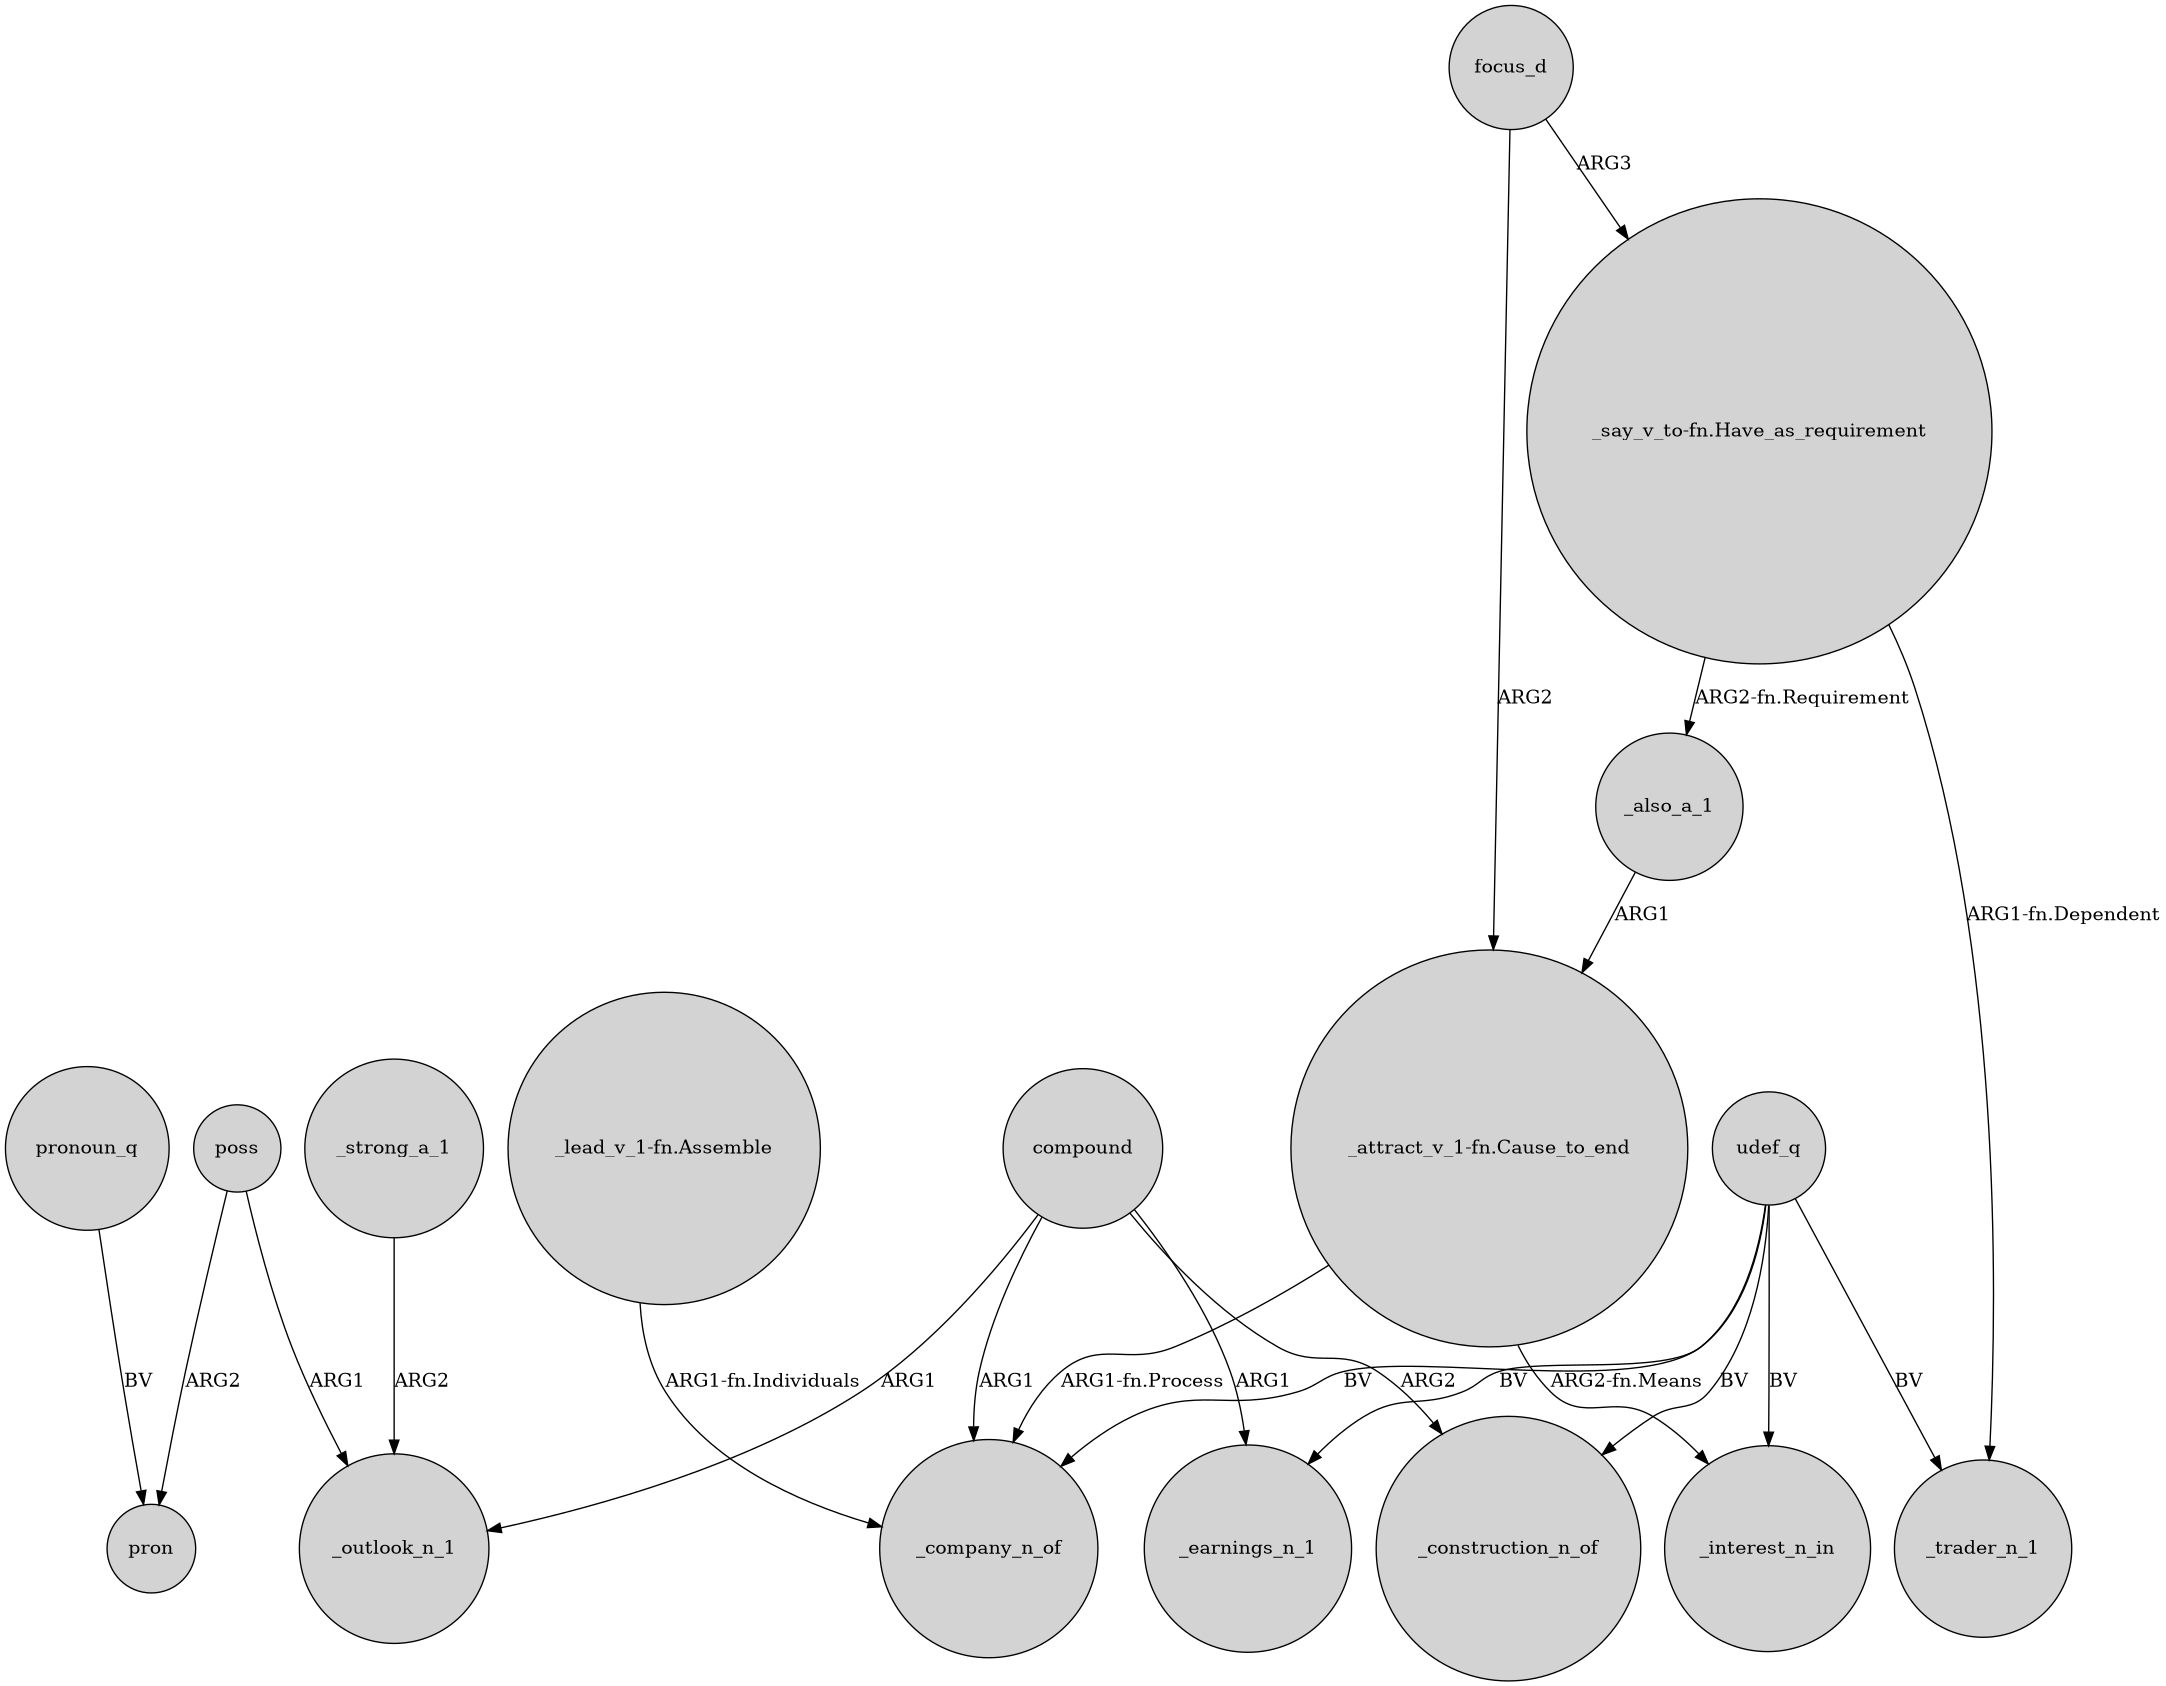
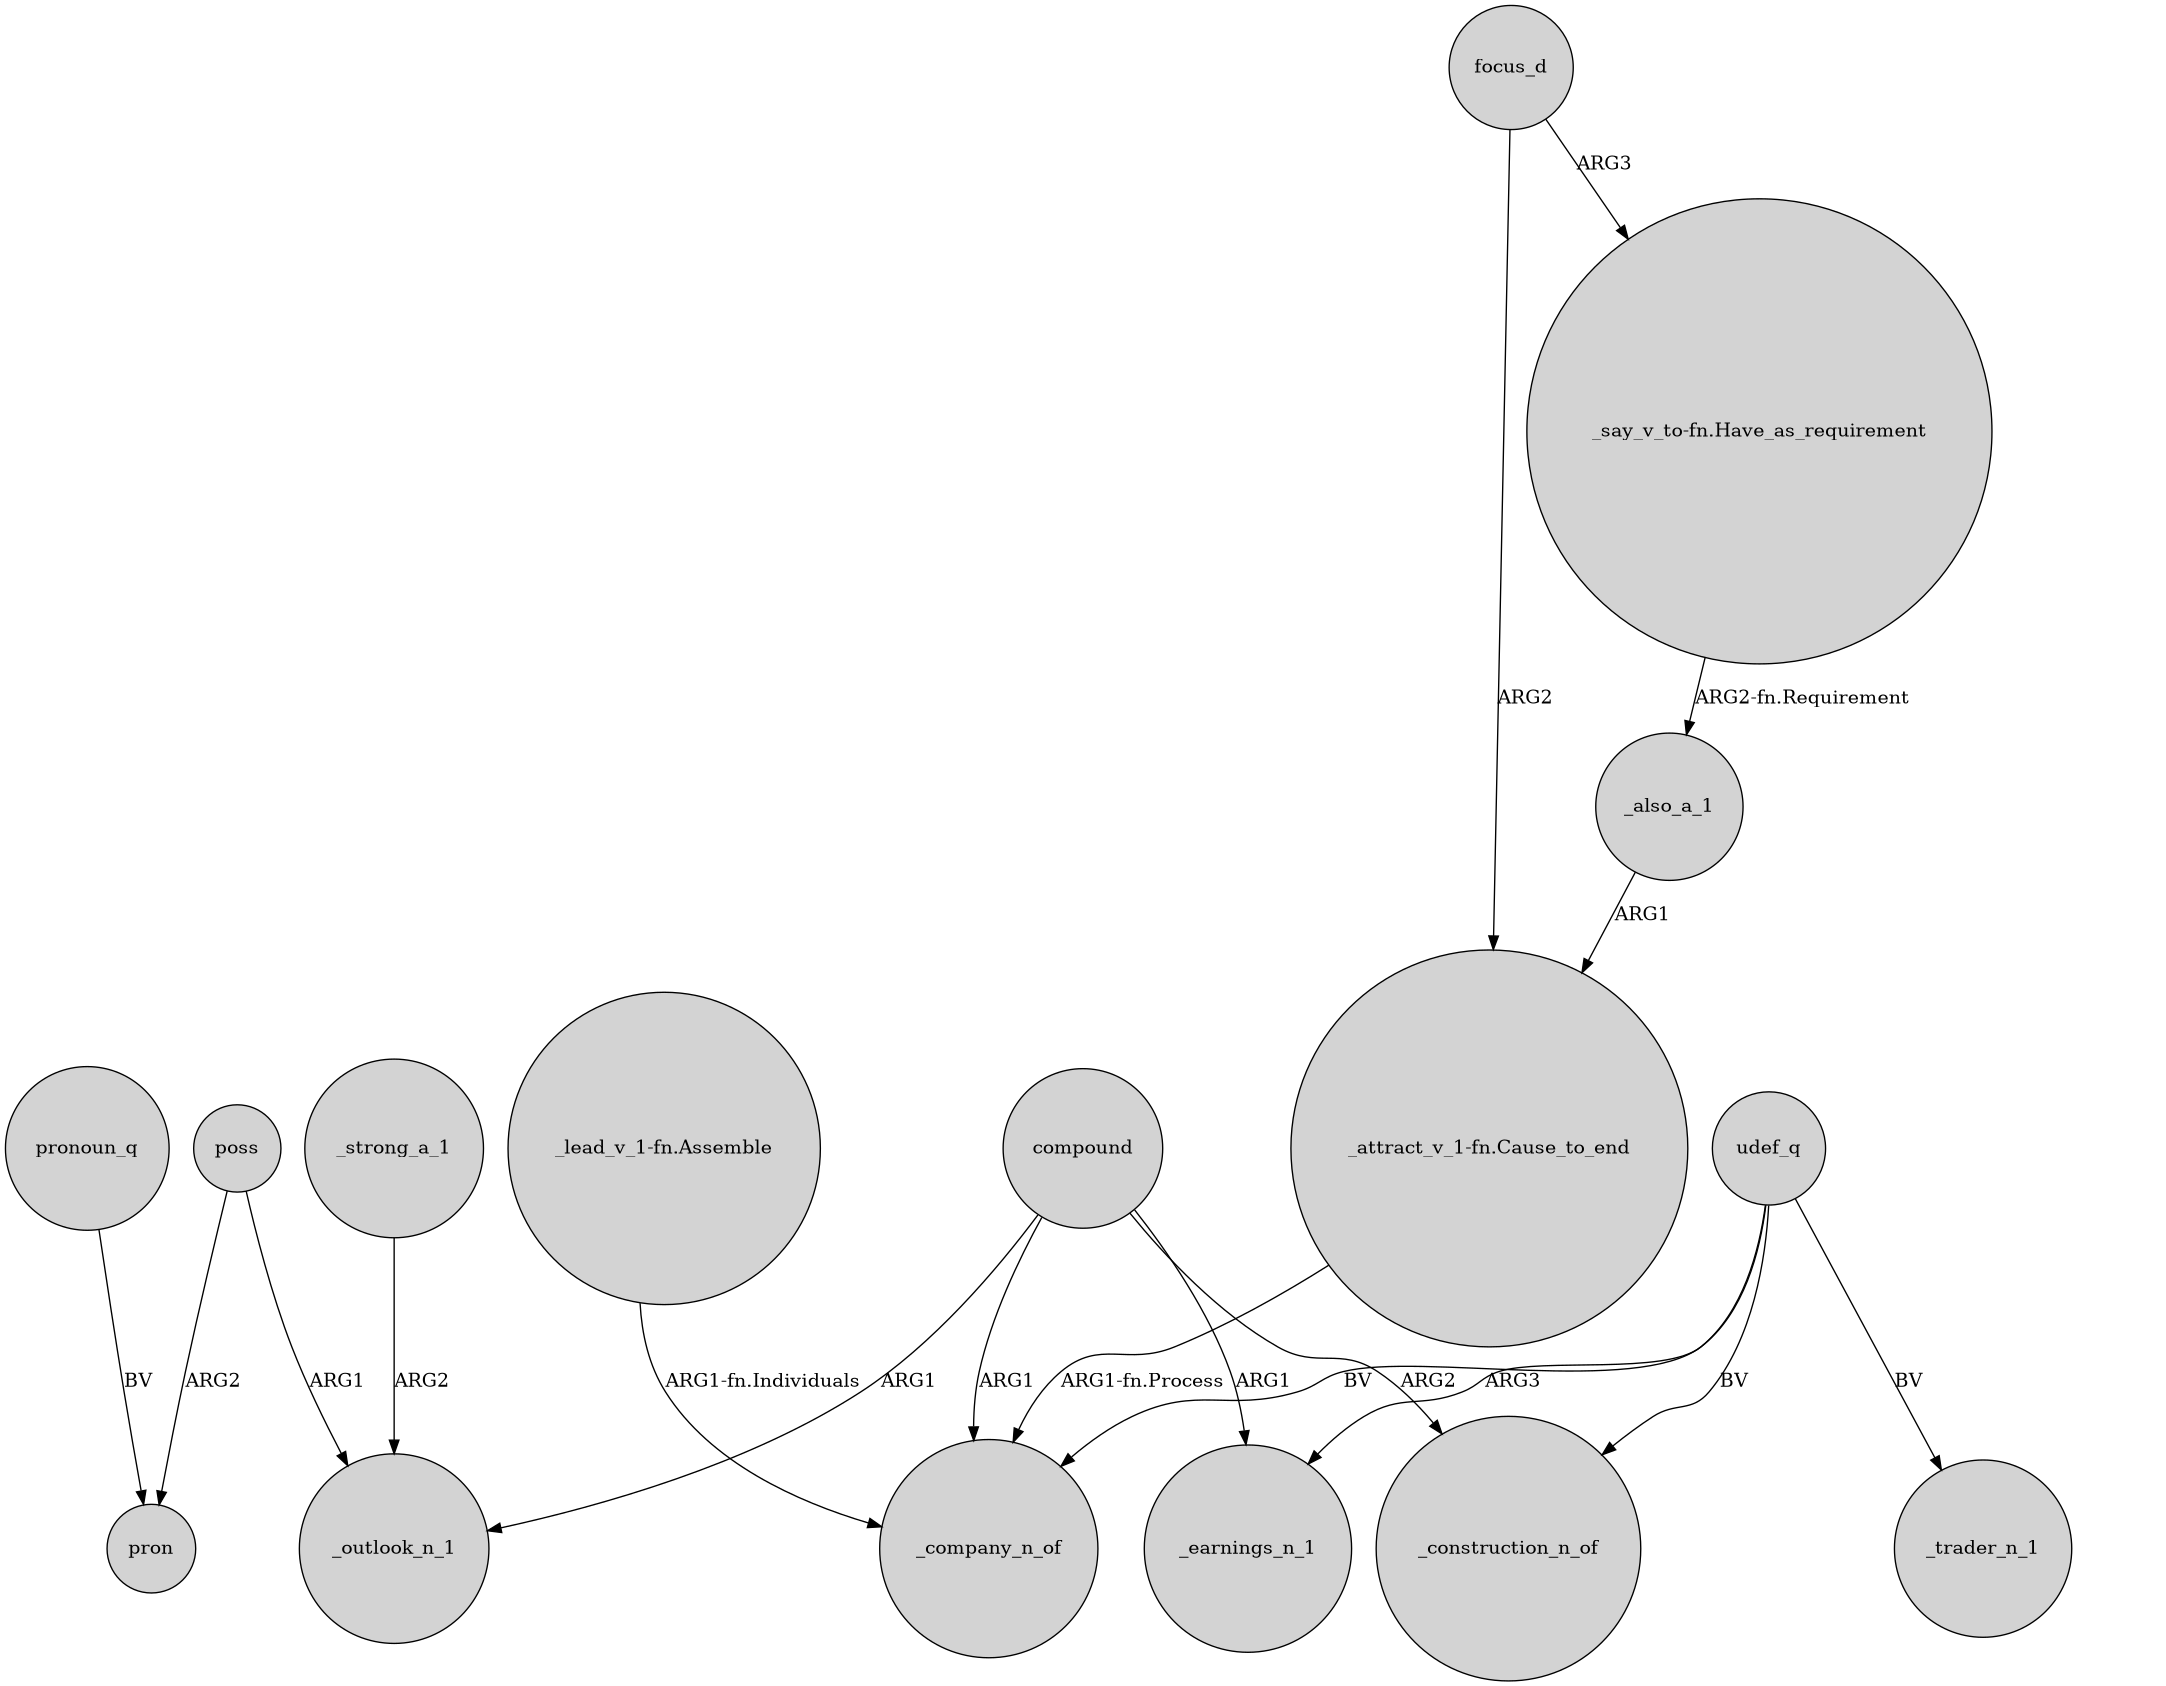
edge "_say_v_to-fn.Have_as_requirement" -> "_trader_n_1": removed, label "ARG1-fn.Dependent"
edge "udef_q" -> "_earnings_n_1": label "BV" -> "ARG3"
node "_interest_n_in": removed
